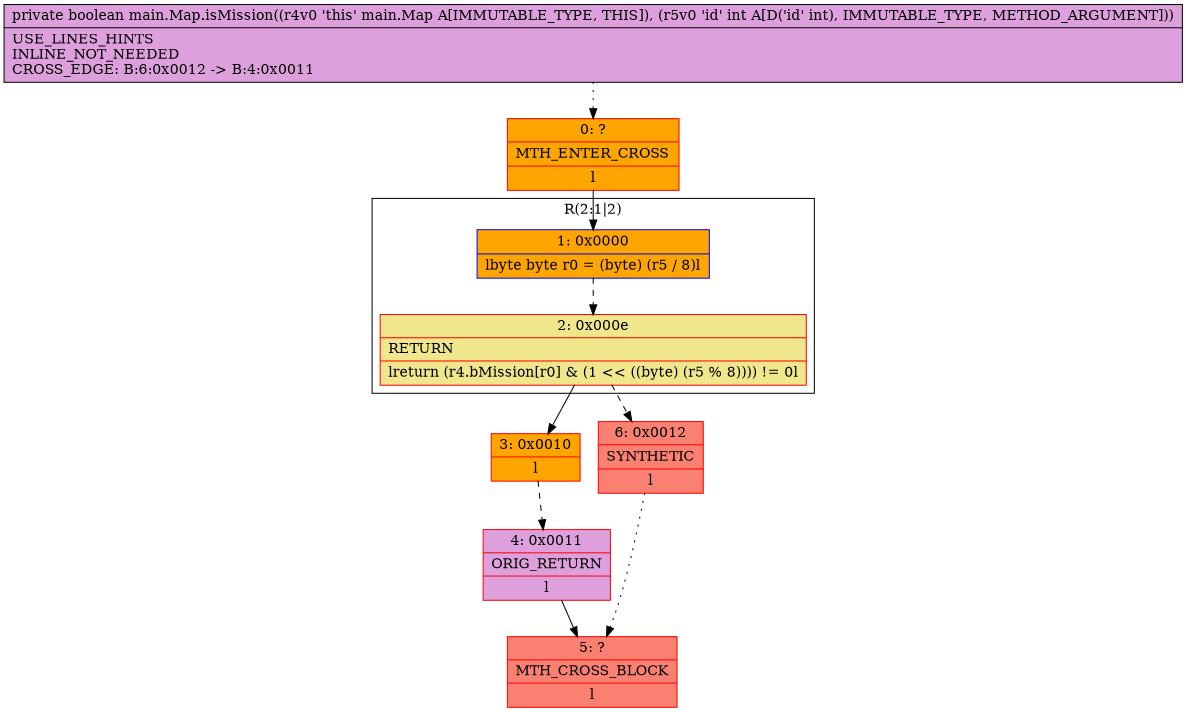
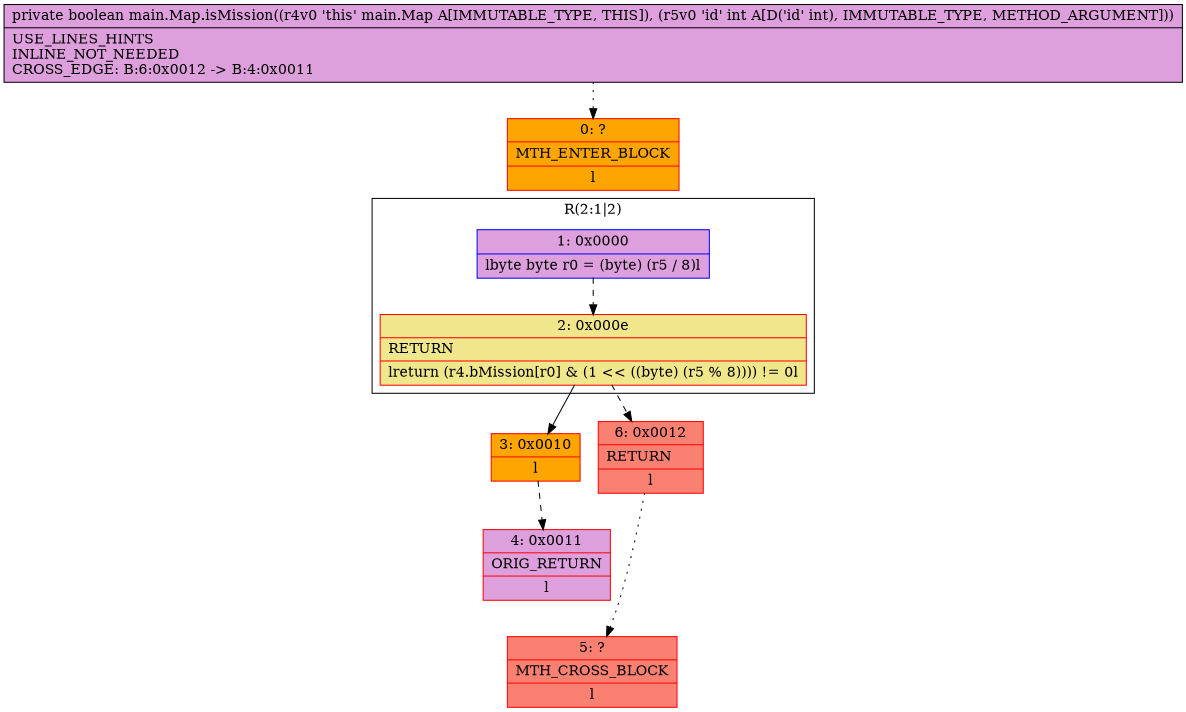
node "0: ?": text "MTH_ENTER_CROSS" -> "MTH_ENTER_BLOCK"
edge "0: ?" -> "1: 0x0000": removed
node "1: 0x0000": fillcolor orange -> plum
node "6: 0x0012": text "SYNTHETIC" -> "RETURN"
edge "4: 0x0011" -> "5: ?": removed
